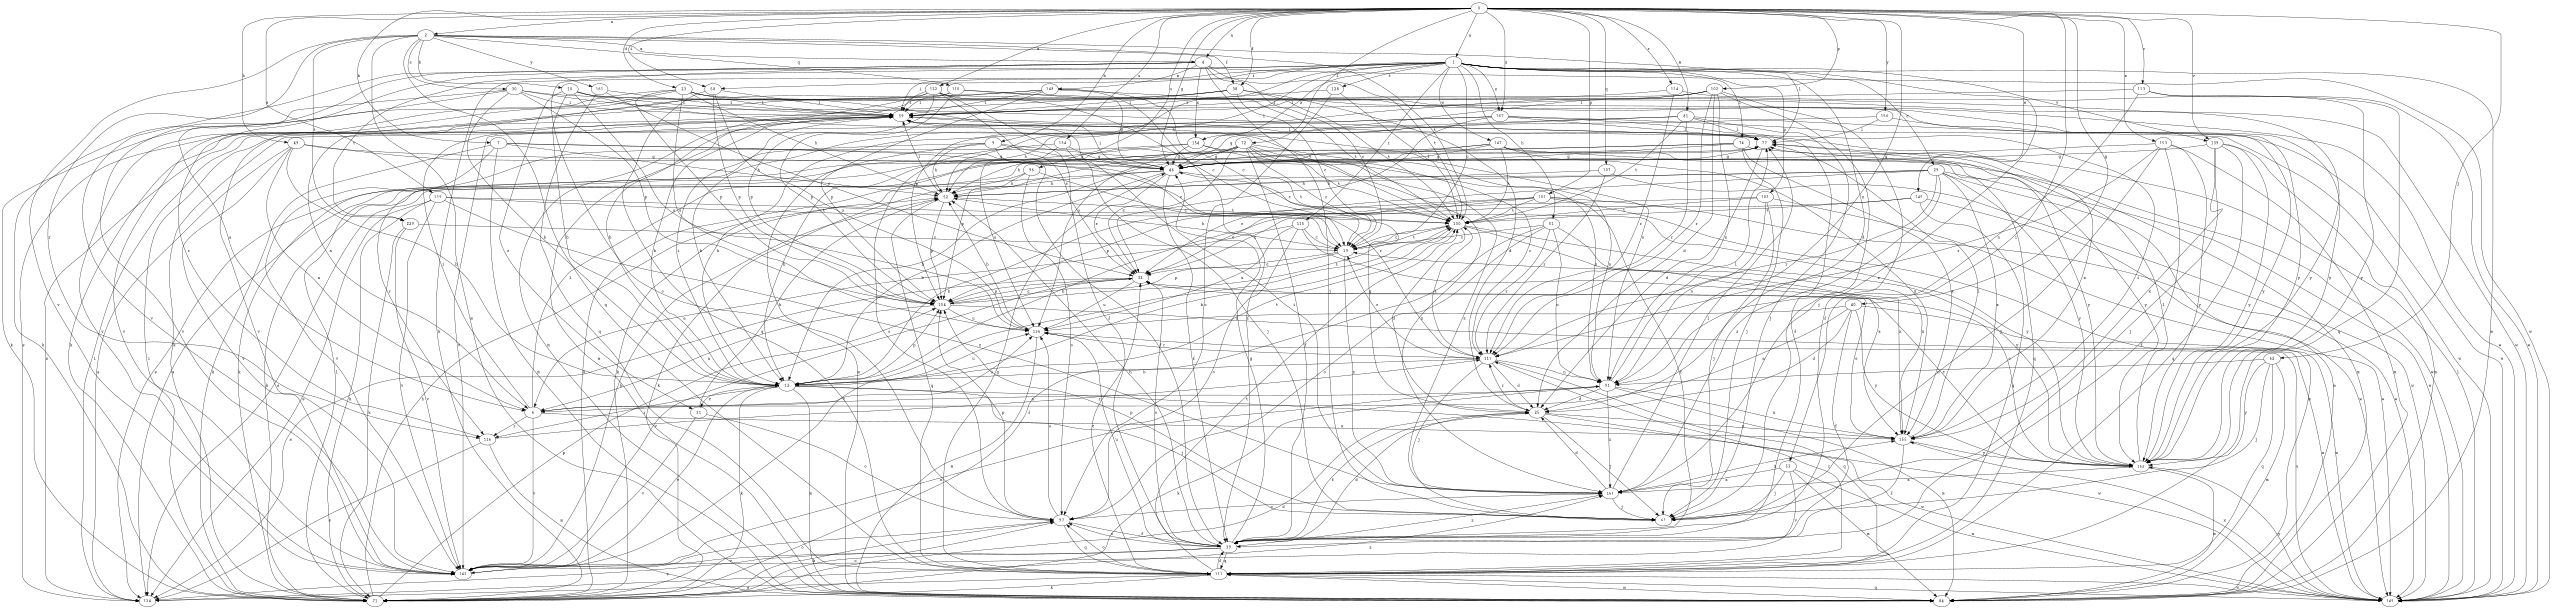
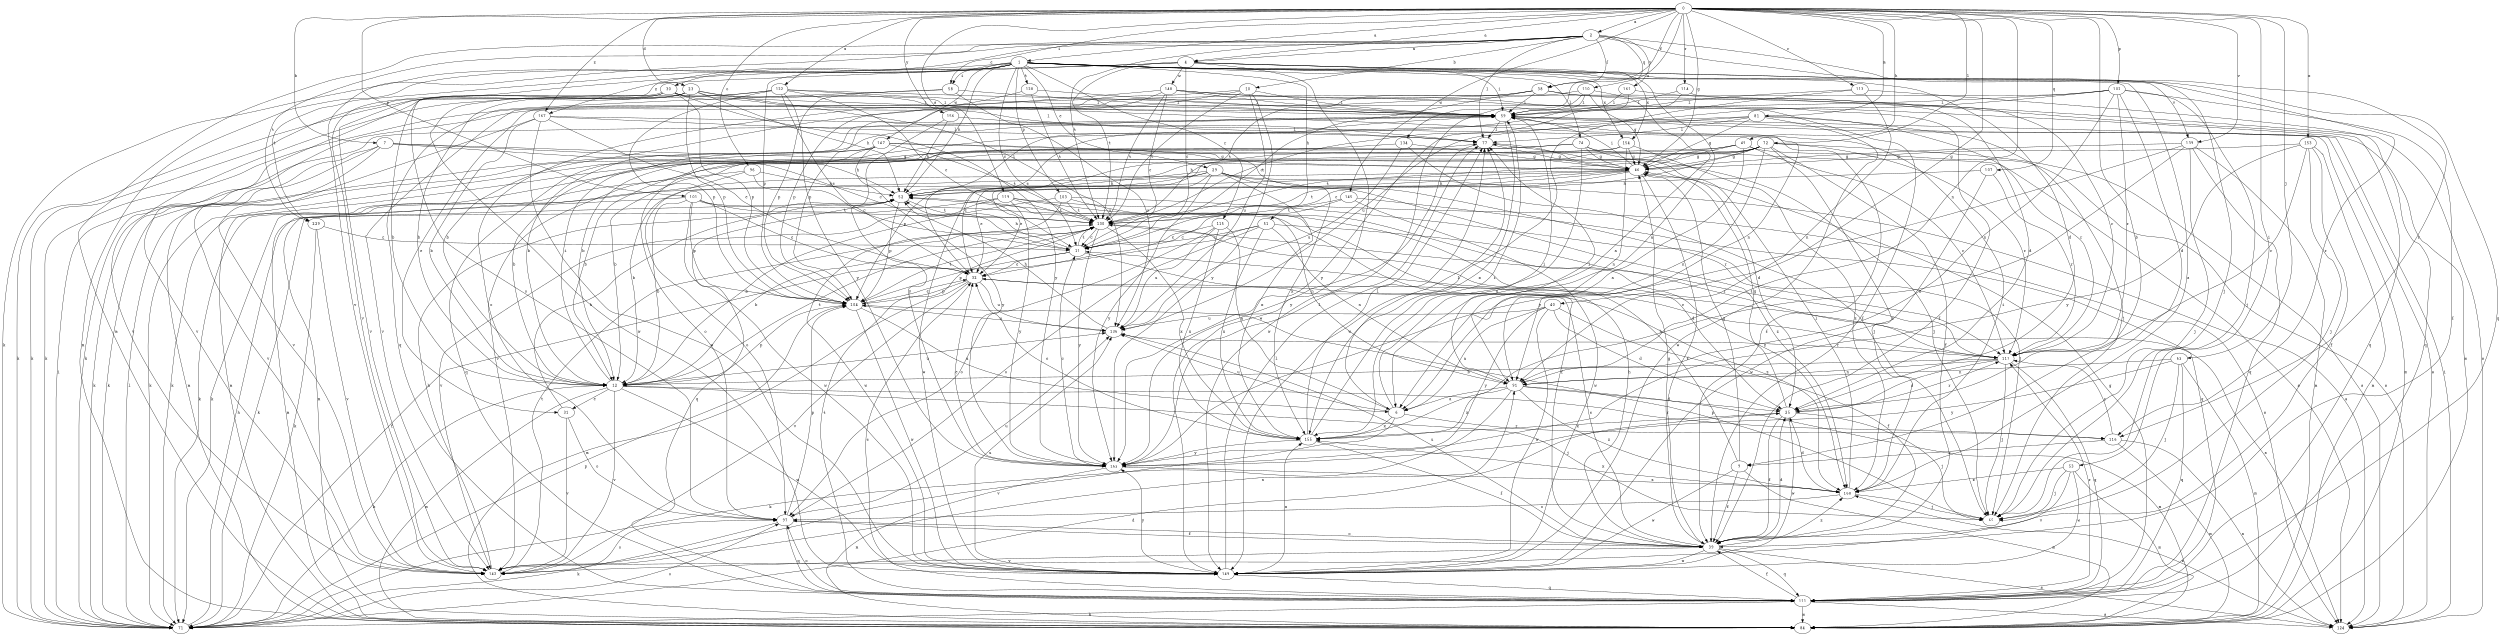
edge "9" -> "116": reversed
edge "111" -> "149": now "39" -> "149"
edge "136" -> "84": now "32" -> "84"
